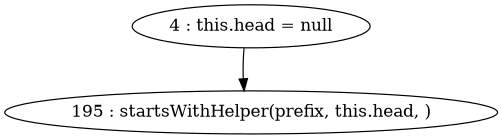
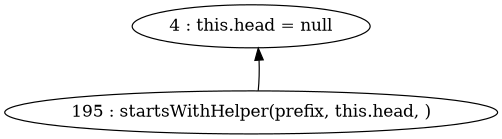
edge "4 : this.head = null" -> "195 : startsWithHelper(prefix, this.head, )": reversed
